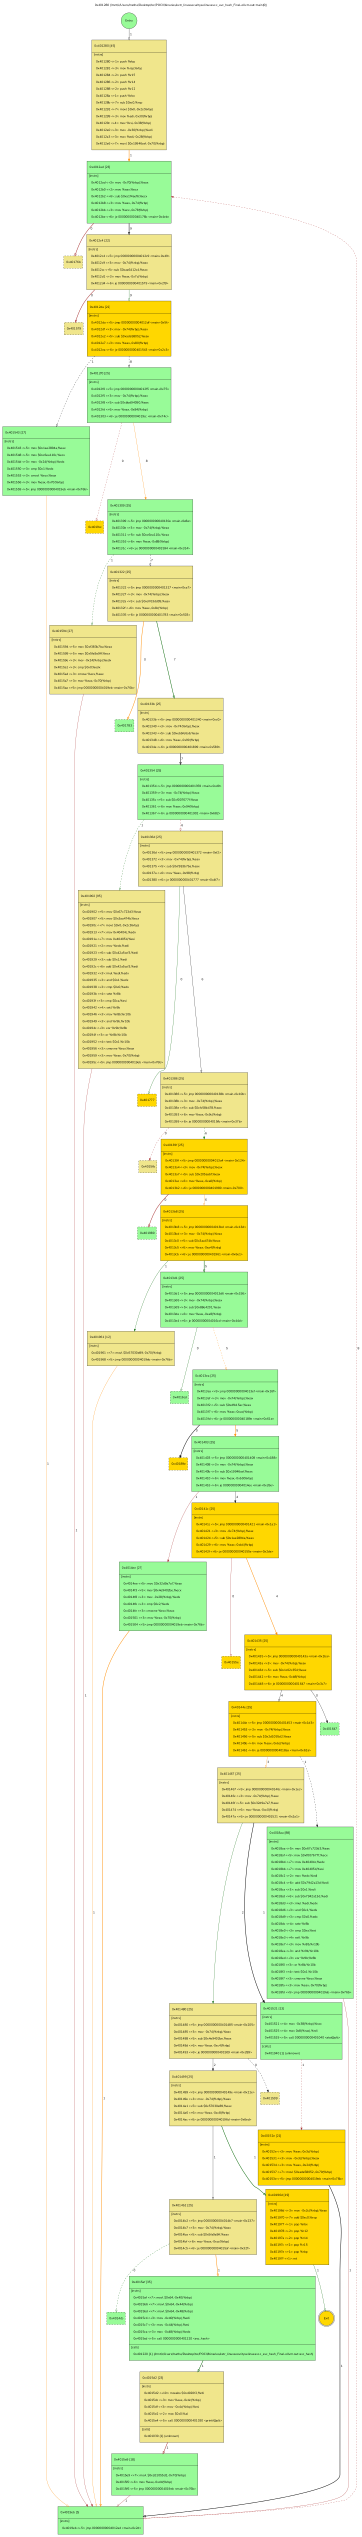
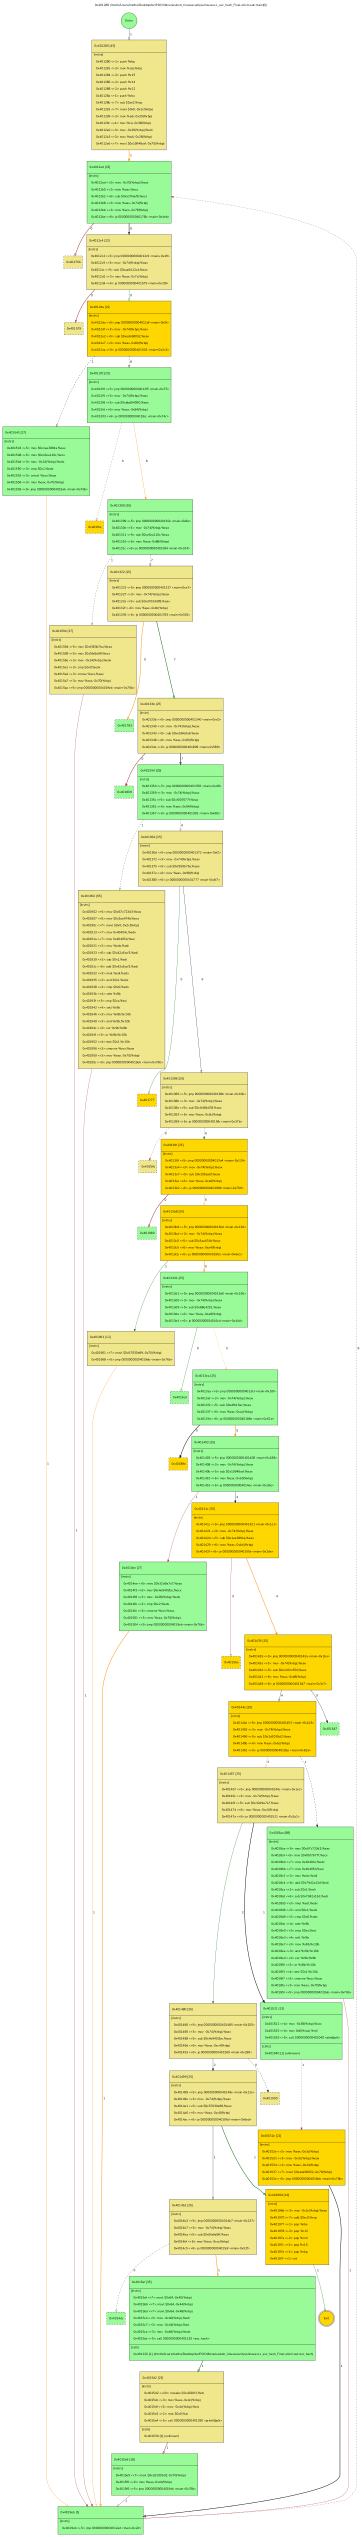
node "0x401809": added
edge "0x4013b8 [25]" -> "0x4013d1 [25]": color darkgreen -> darkorange
